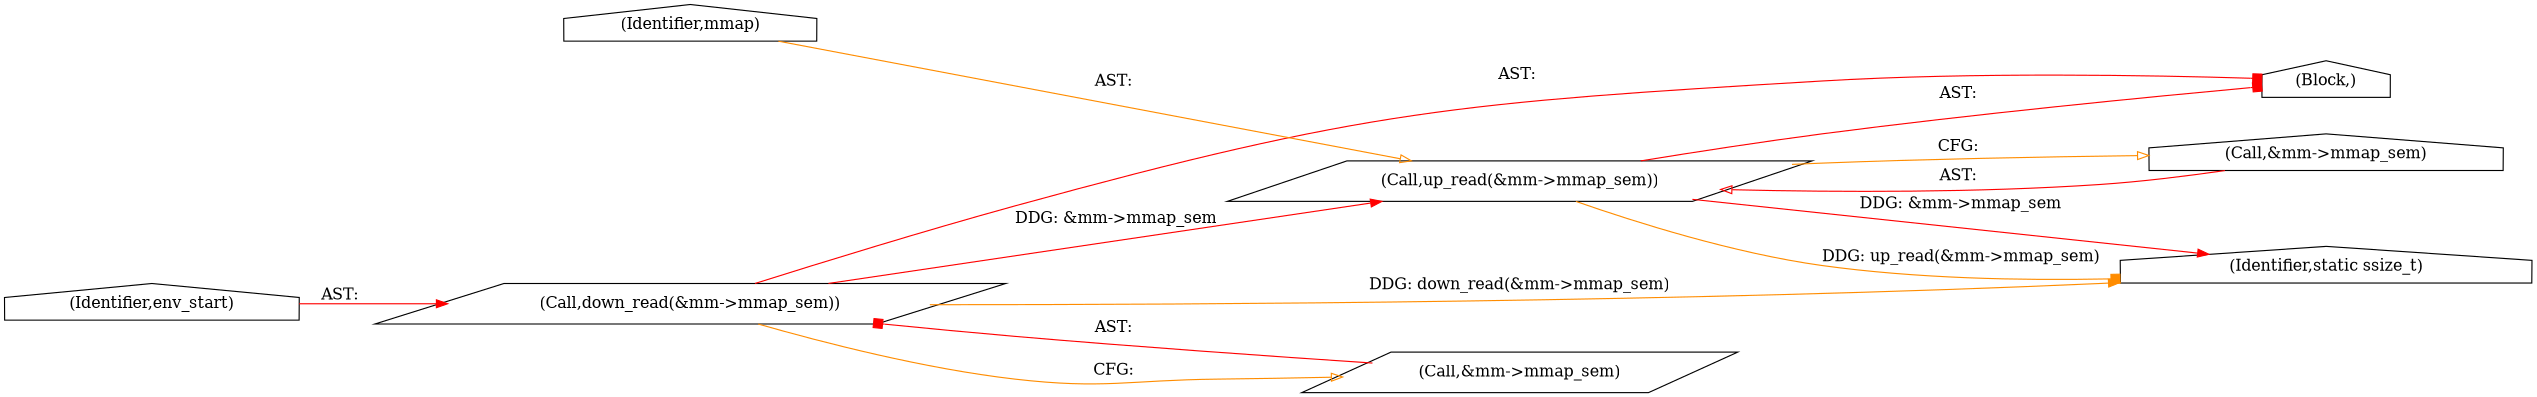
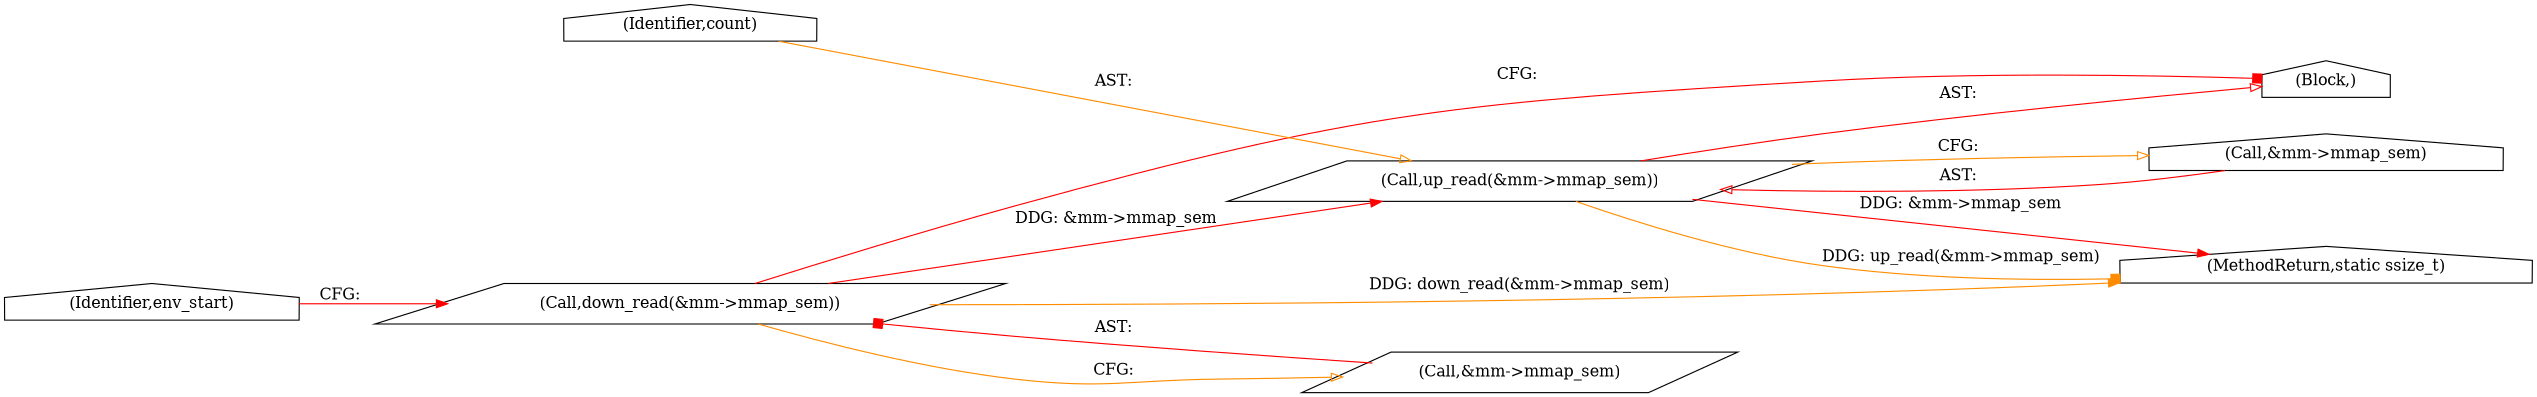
node "(Identifier,mmap)": label "(Identifier,mmap)" -> "(Identifier,count)"
edge "(Call,down_read(&mm->mmap_sem))" -> "(Block,)": label "AST: " -> "CFG: "
edge "(Call,up_read(&mm->mmap_sem))" -> "(Block,)": arrowhead box -> onormal
node "(Identifier,static ssize_t)": label "(Identifier,static ssize_t)" -> "(MethodReturn,static ssize_t)"
edge "(Identifier,env_start)" -> "(Call,down_read(&mm->mmap_sem))": label "AST: " -> "CFG: "
